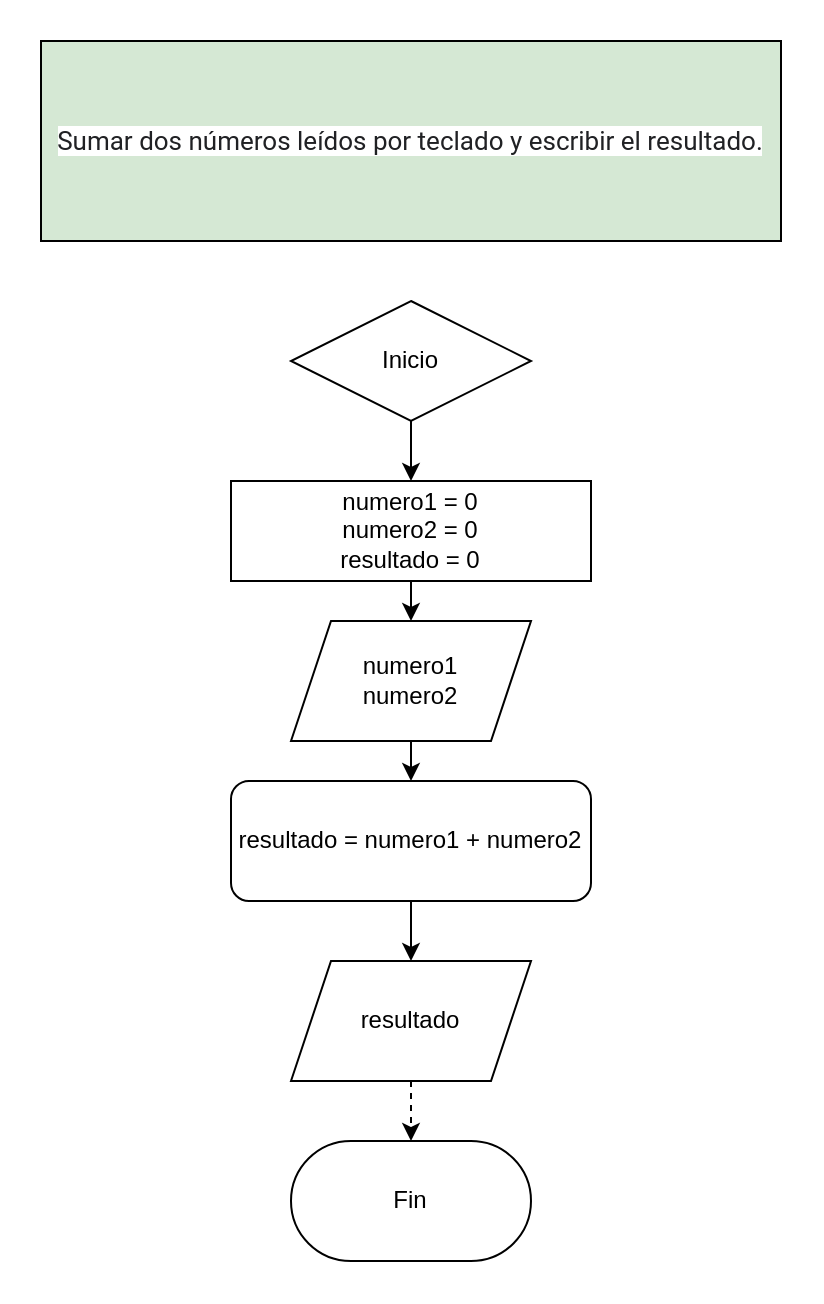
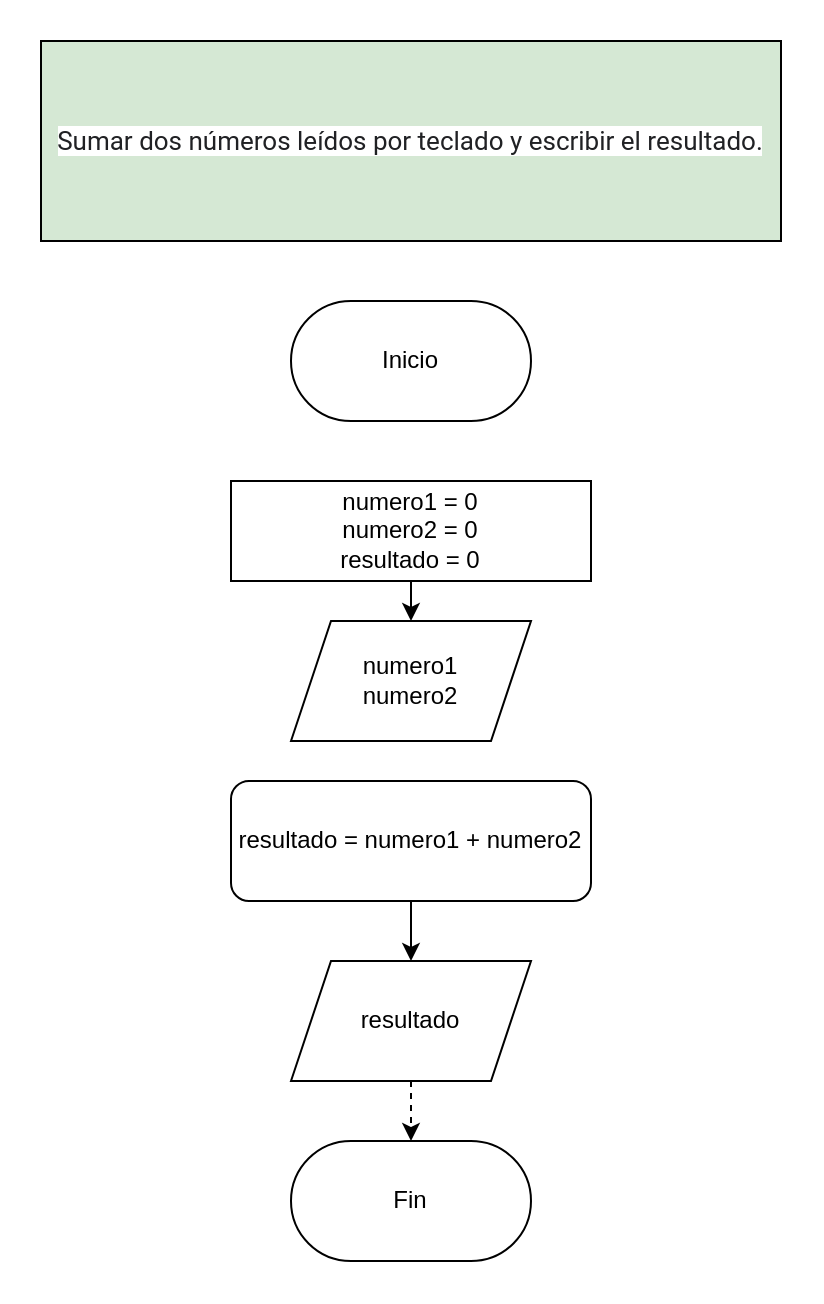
node "Inicio": shape diamond -> rounded rectangle
edge "Inicio" -> "numero1 = 0 numero2 = 0 resultado = 0": removed
edge "numero1 numero2" -> "resultado = numero1 + numero2": removed
